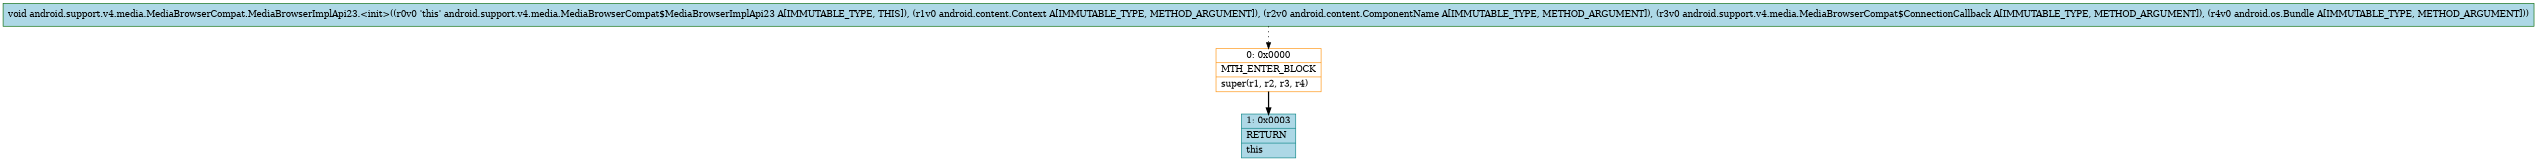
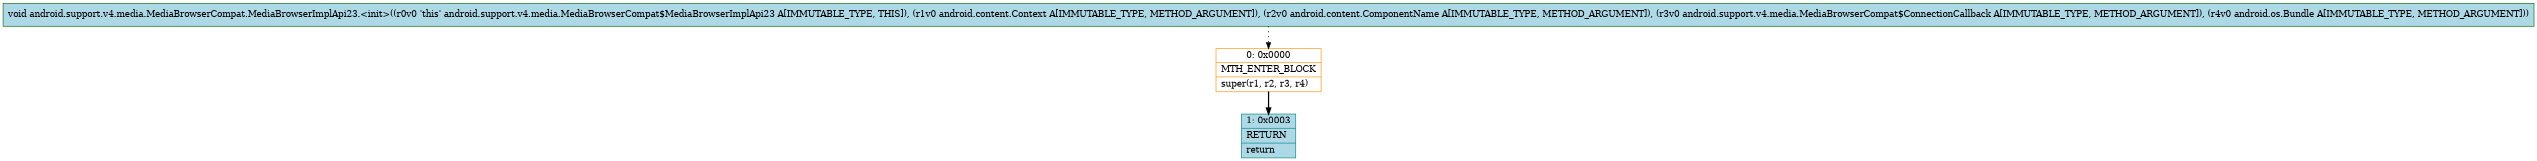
node "1: 0x0003": text "this" -> "return"
